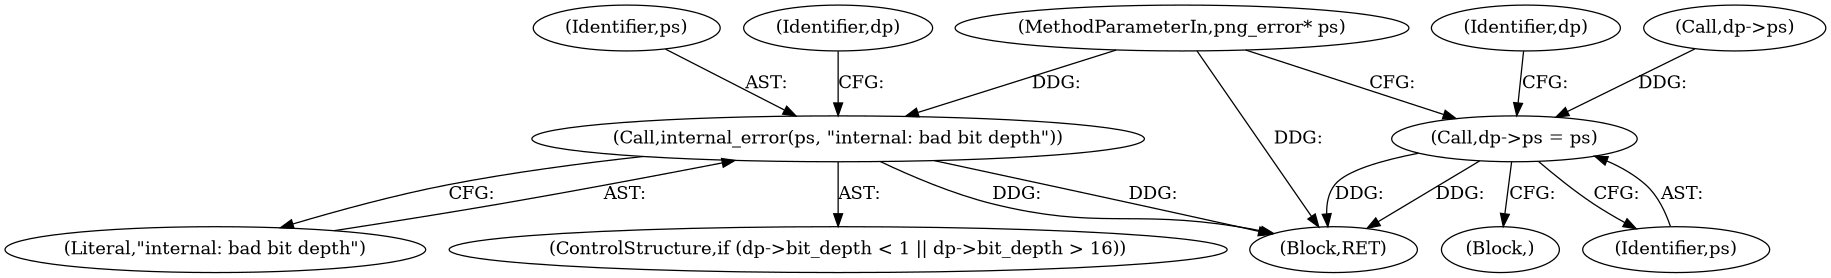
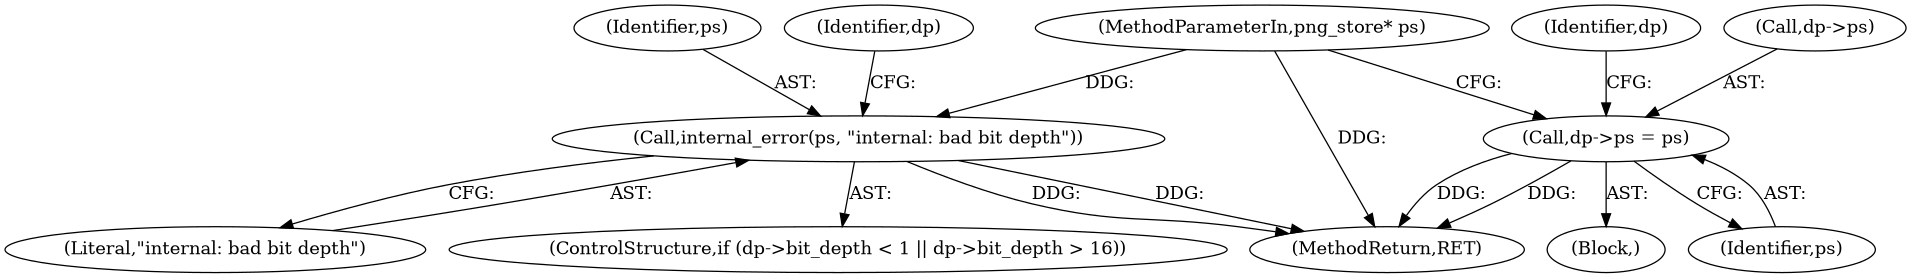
node "(MethodParameterIn,png_error* ps)": label "(MethodParameterIn,png_error* ps)" -> "(MethodParameterIn,png_store* ps)"
edge "(Call,dp->ps)" -> "(Call,dp->ps = ps)": label "DDG: " -> "AST: "
edge "(Call,dp->ps = ps)" -> "(Block,)": label "CFG: " -> "AST: "
node "(Block,RET)": label "(Block,RET)" -> "(MethodReturn,RET)"
